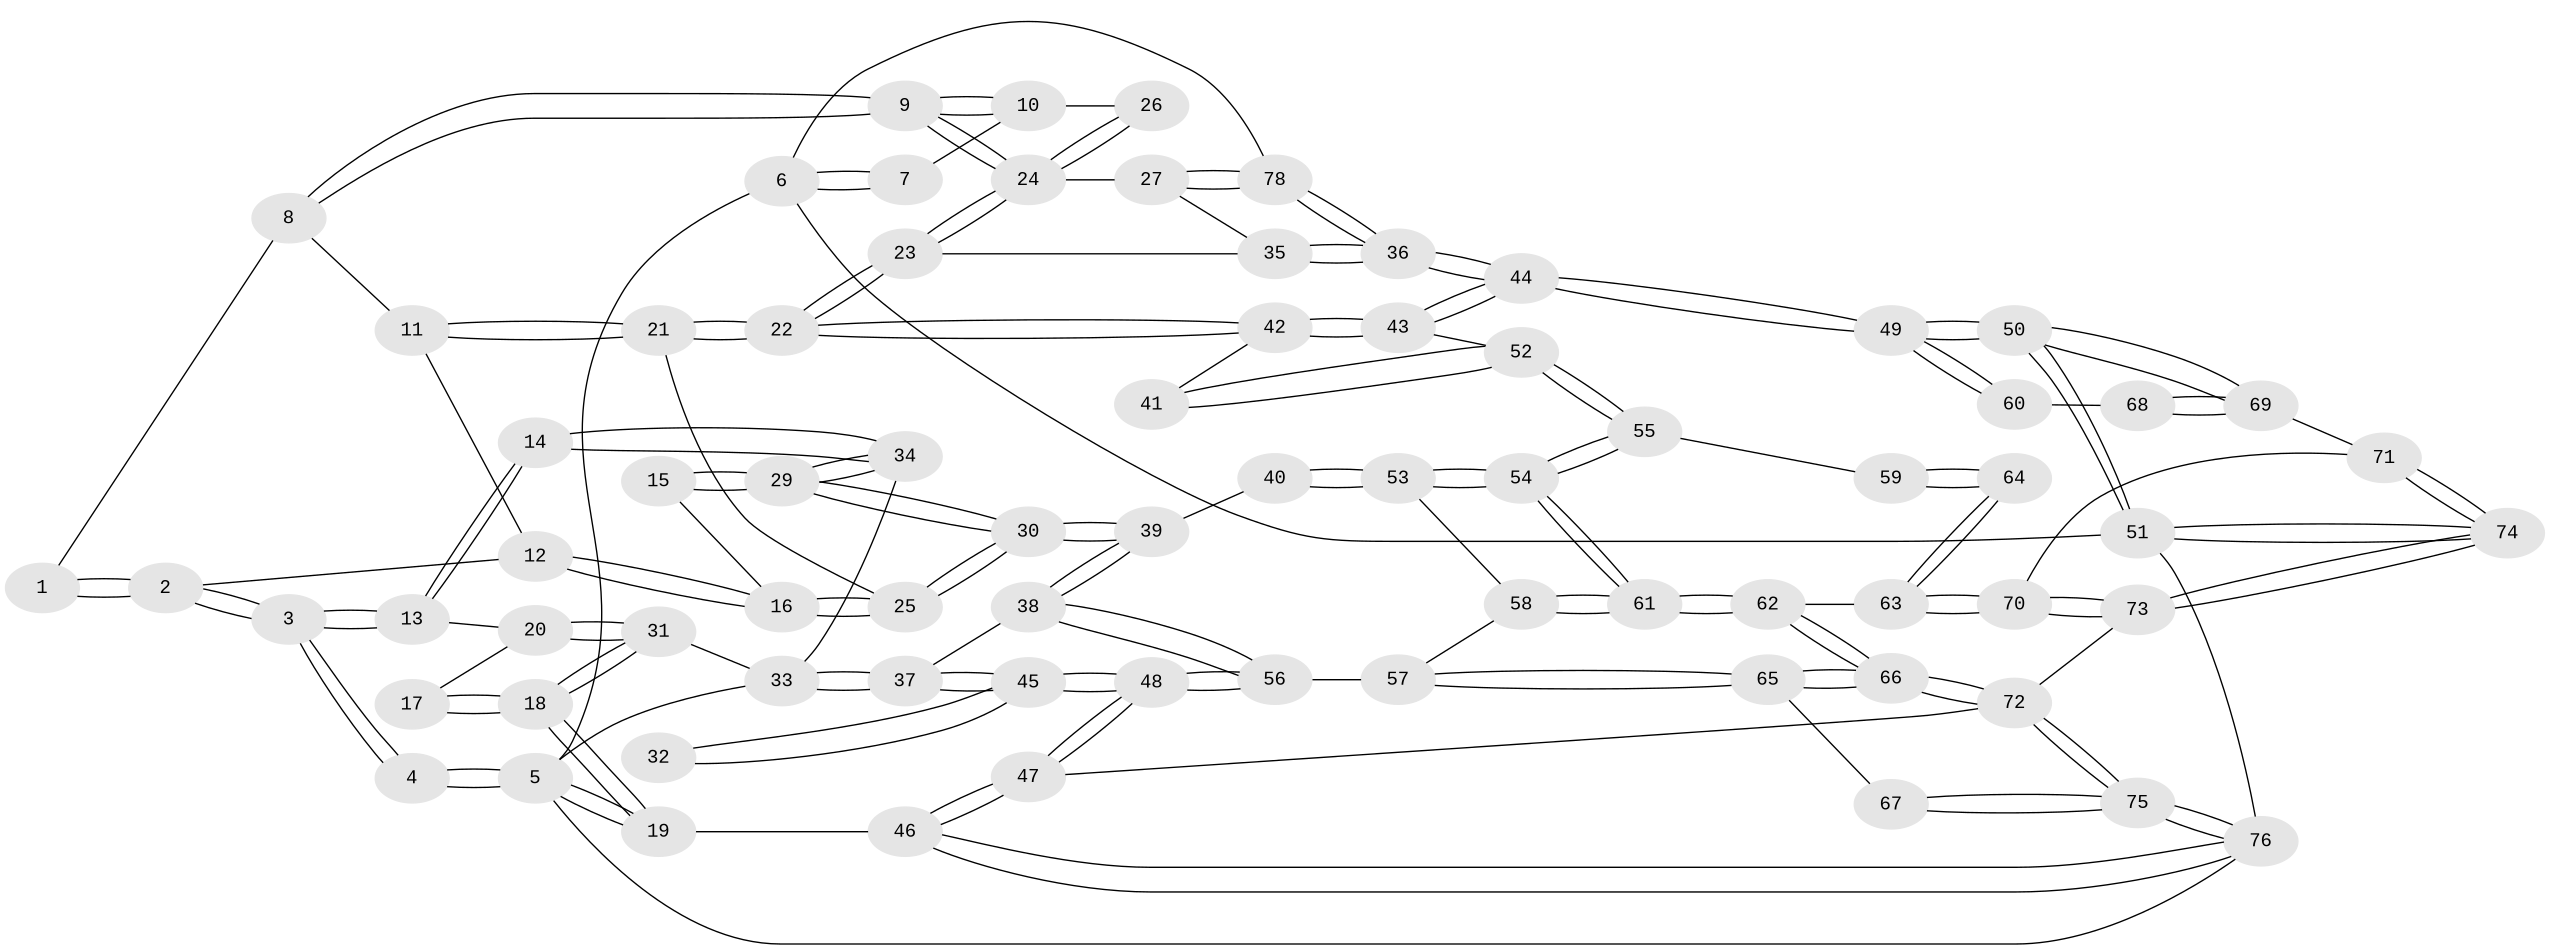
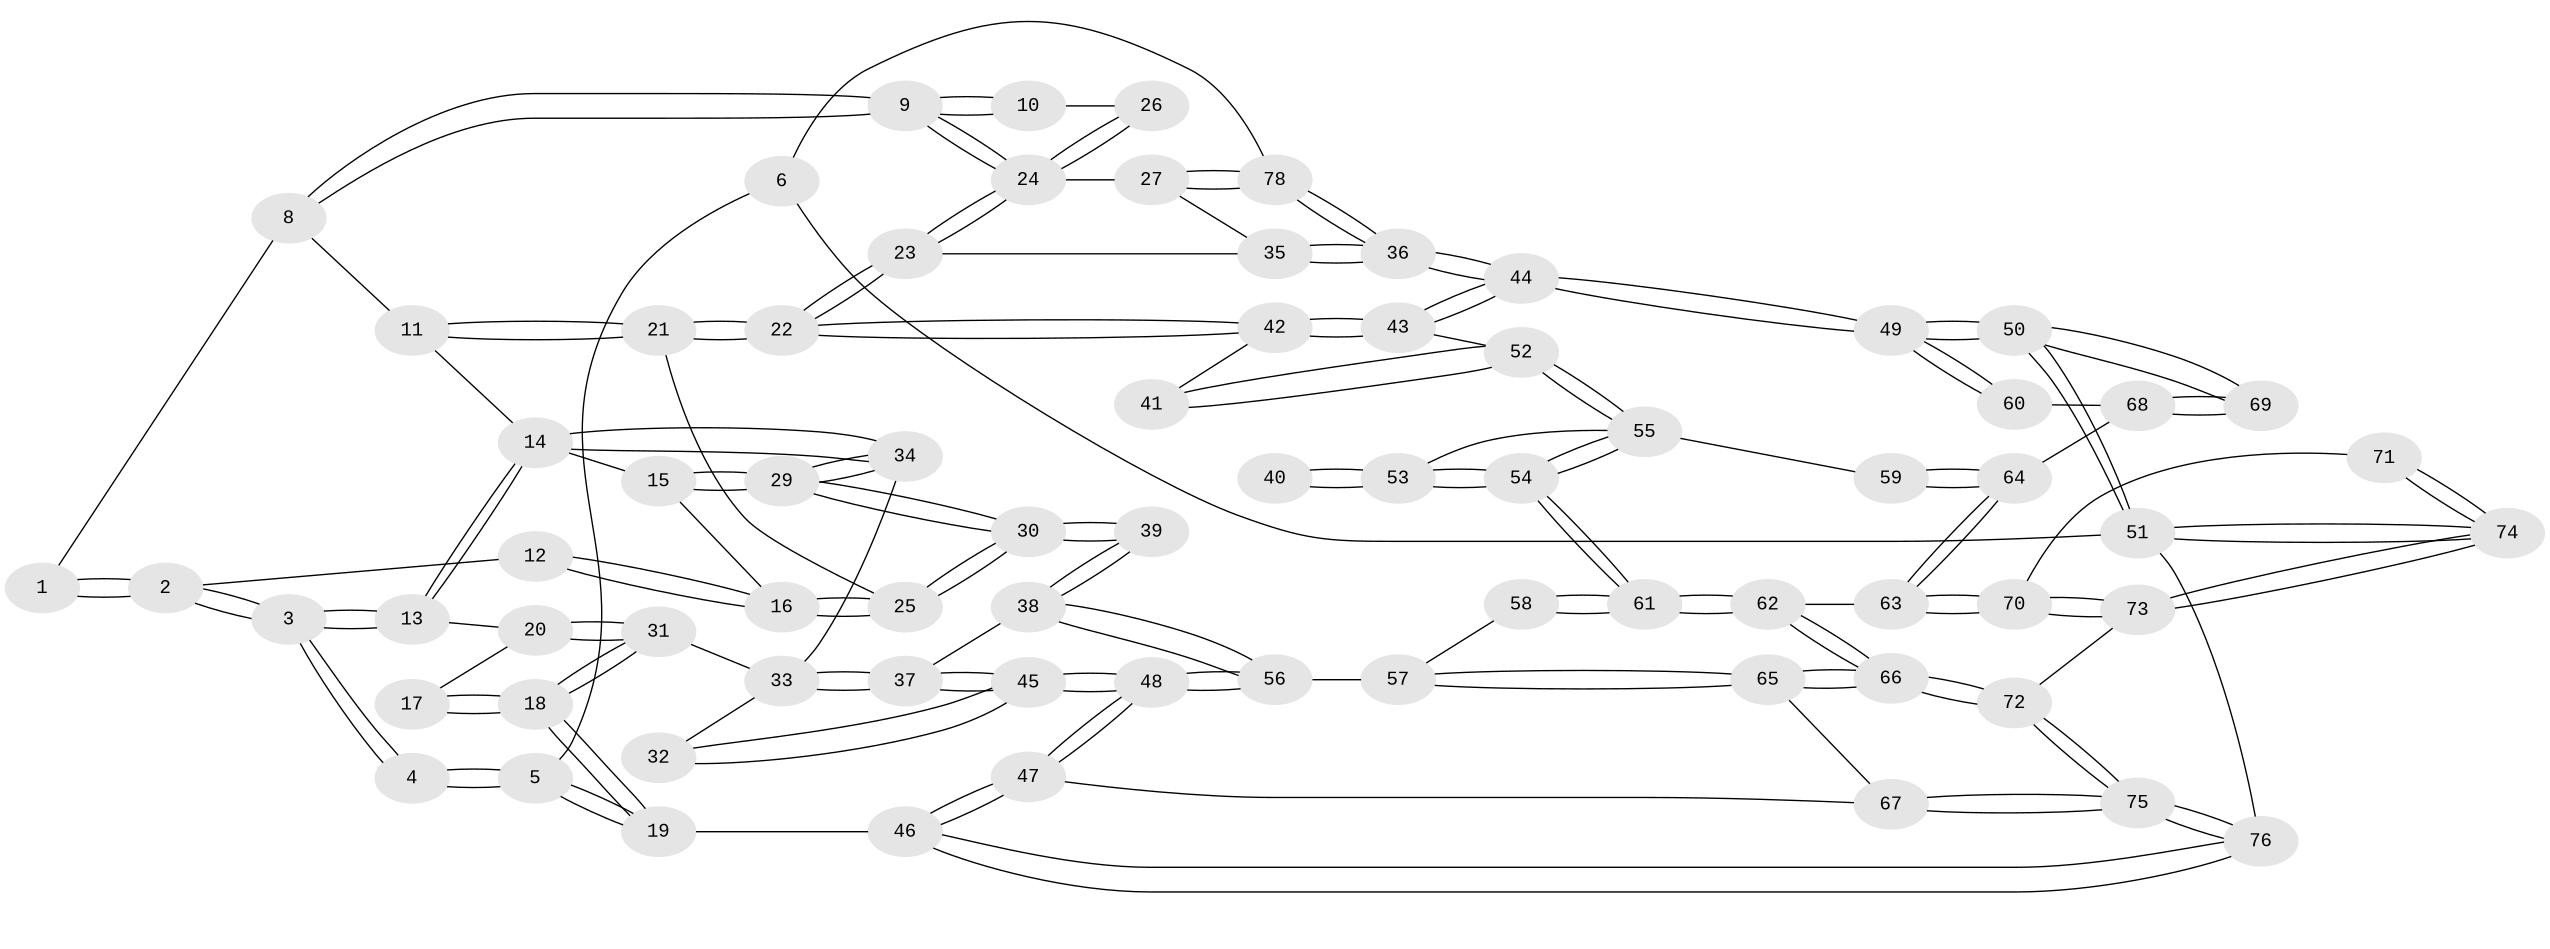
node "7": removed
edge "69" -- "71": removed
edge "68" -- "64": added
edge "11" -- "12": now "11" -- "14"
edge "14" -- "15": added
edge "40" -- "39": removed
edge "53" -- "58": now "53" -- "55"
edge "33" -- "5": now "33" -- "32"
edge "72" -- "47": now "67" -- "47"
edge "5" -- "76": removed
